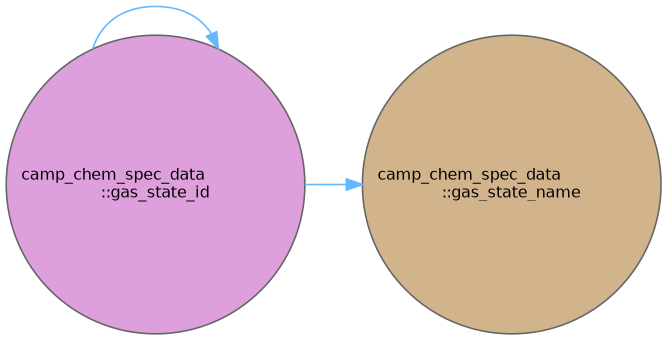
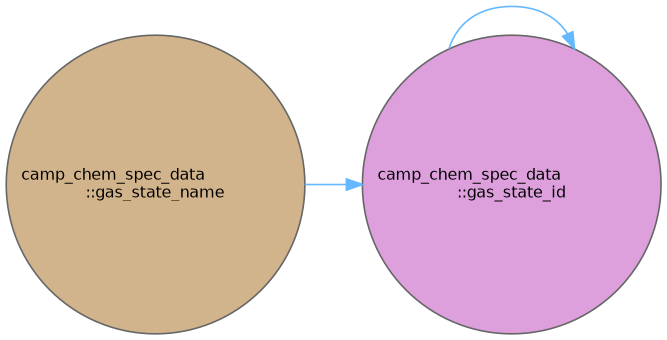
edge "camp_chem_spec_data ::gas_state_id" -> "camp_chem_spec_data ::gas_state_name": reversed
